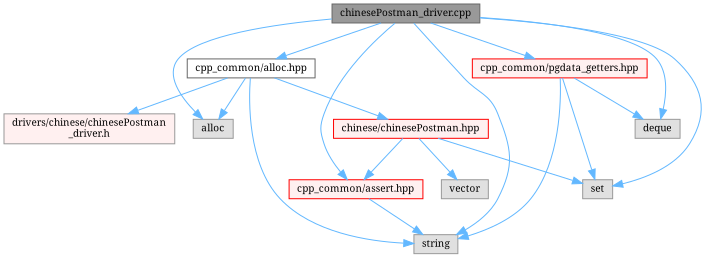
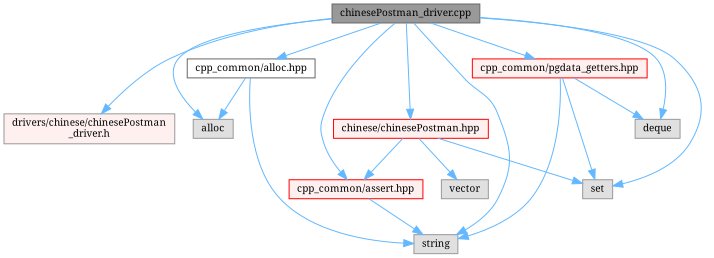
edge "cpp_common/alloc.hpp" -> "drivers/chinese/chinesePostman _driver.h": now "chinesePostman_driver.cpp" -> "drivers/chinese/chinesePostman _driver.h"
edge "cpp_common/alloc.hpp" -> "chinese/chinesePostman.hpp": now "chinesePostman_driver.cpp" -> "chinese/chinesePostman.hpp"
